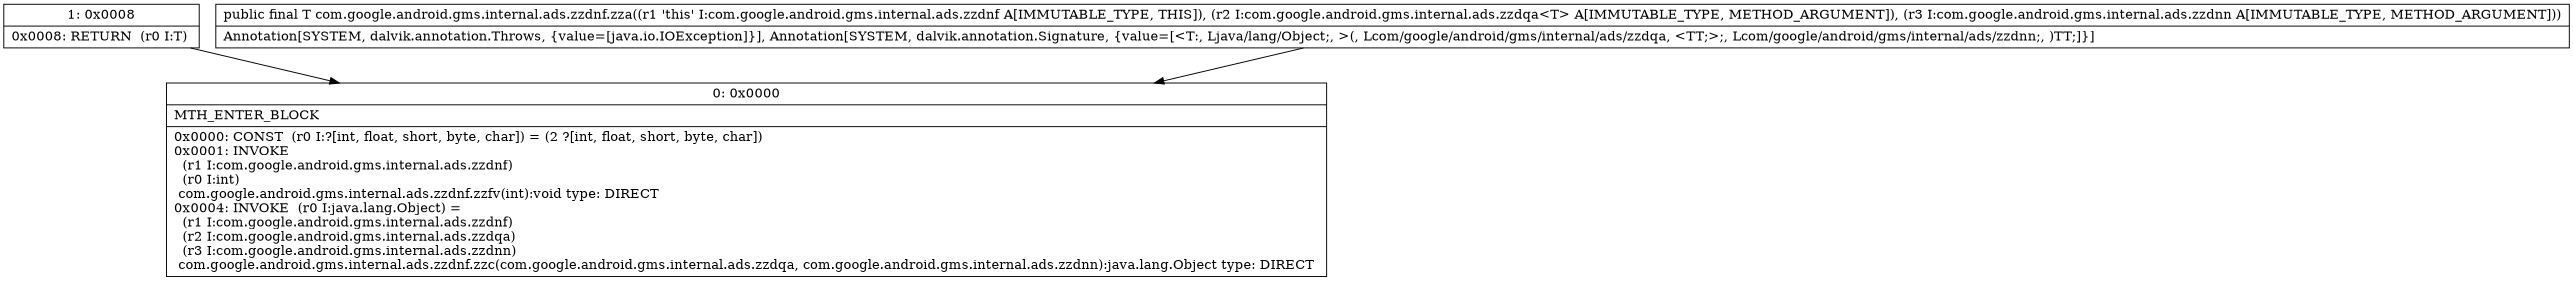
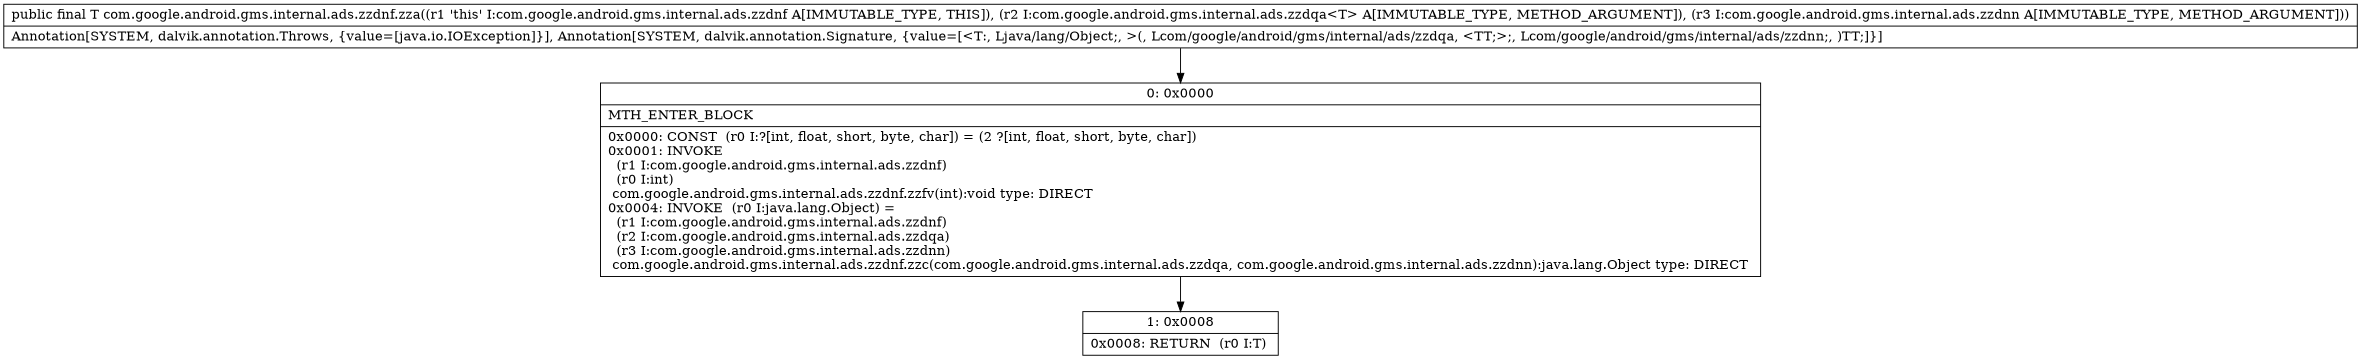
edge "1: 0x0008" -> "0: 0x0000": reversed
